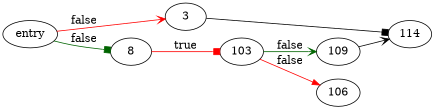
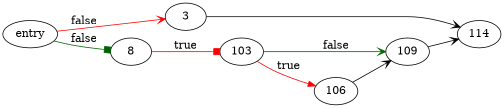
edge "3" -> "114": arrowhead box -> vee
edge "103" -> "106": label "false" -> "true"
edge "106" -> "109": added
